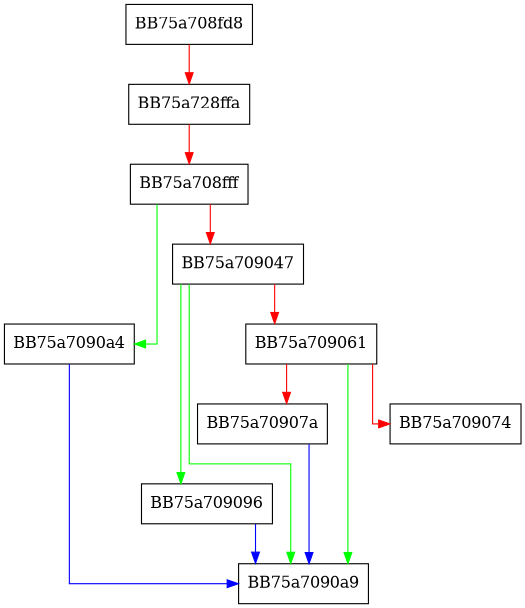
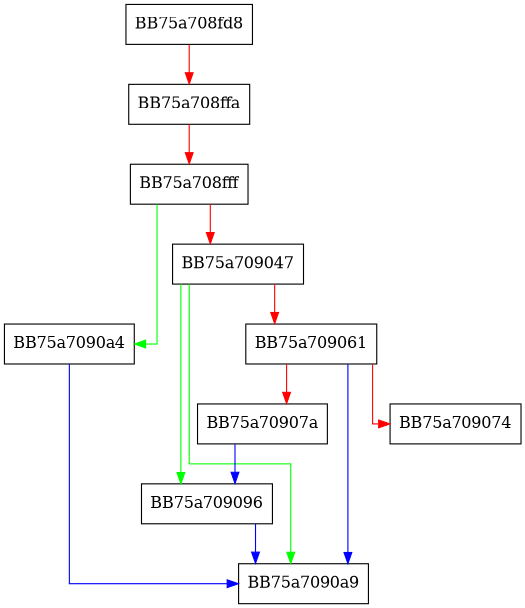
node "BB75a728ffa": label "BB75a728ffa" -> "BB75a708ffa"
edge "BB75a709061" -> "BB75a7090a9": color green -> blue
edge "BB75a70907a" -> "BB75a7090a9": now "BB75a70907a" -> "BB75a709096"
